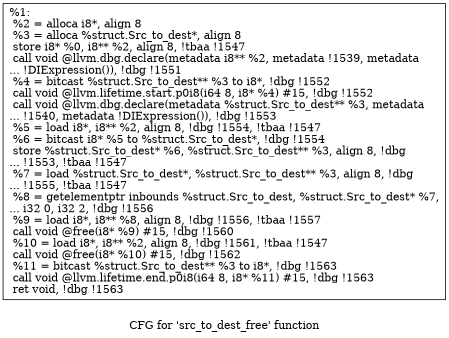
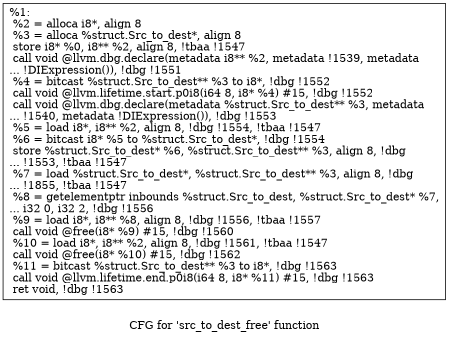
node "%1:": text "... !1555, !tbaa !1547" -> "... !1855, !tbaa !1547"
